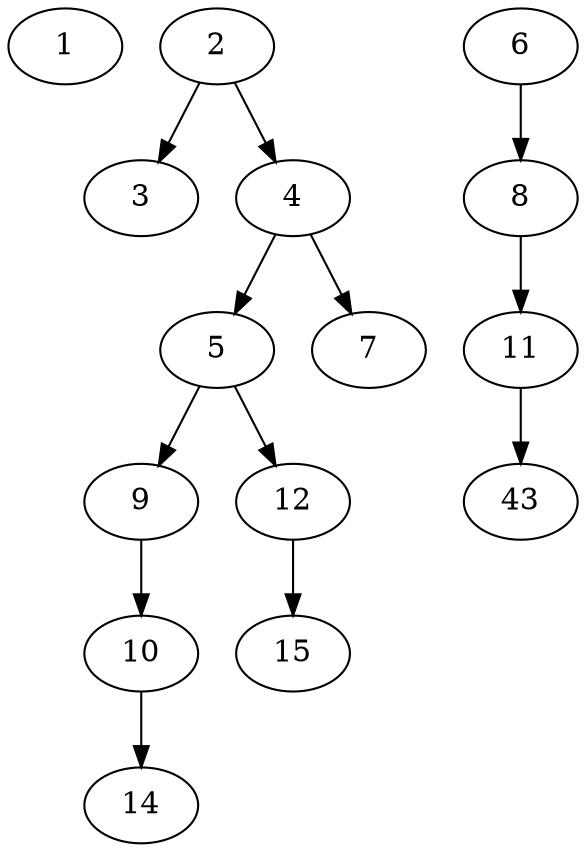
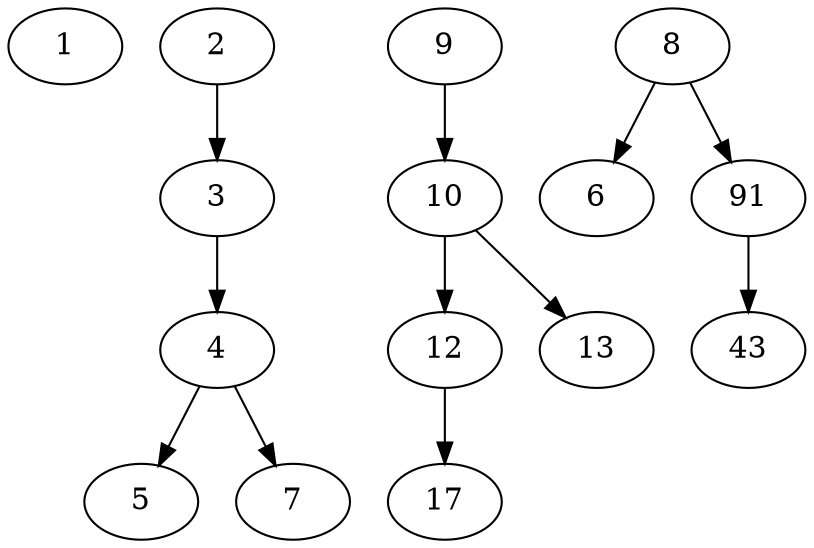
edge "6" -> "8": reversed
edge "2" -> "4": now "3" -> "4"
node "11": label "11" -> "91"
edge "5" -> "9": removed
edge "5" -> "12": now "10" -> "12"
node "15": label "15" -> "17"
node "14": label "14" -> "13"
